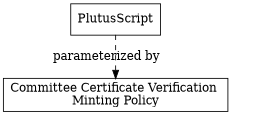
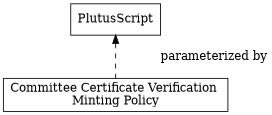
edge "PlutusScript" -> "Committee Certificate Verification Minting Policy": reversed
